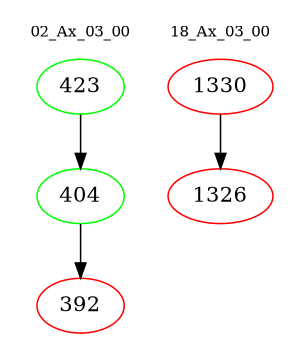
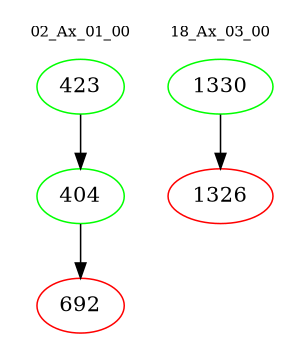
cluster "02_Ax_03_00": label "02_Ax_03_00" -> "02_Ax_01_00"
node "1330": color red -> green
node "392": label "392" -> "692"
